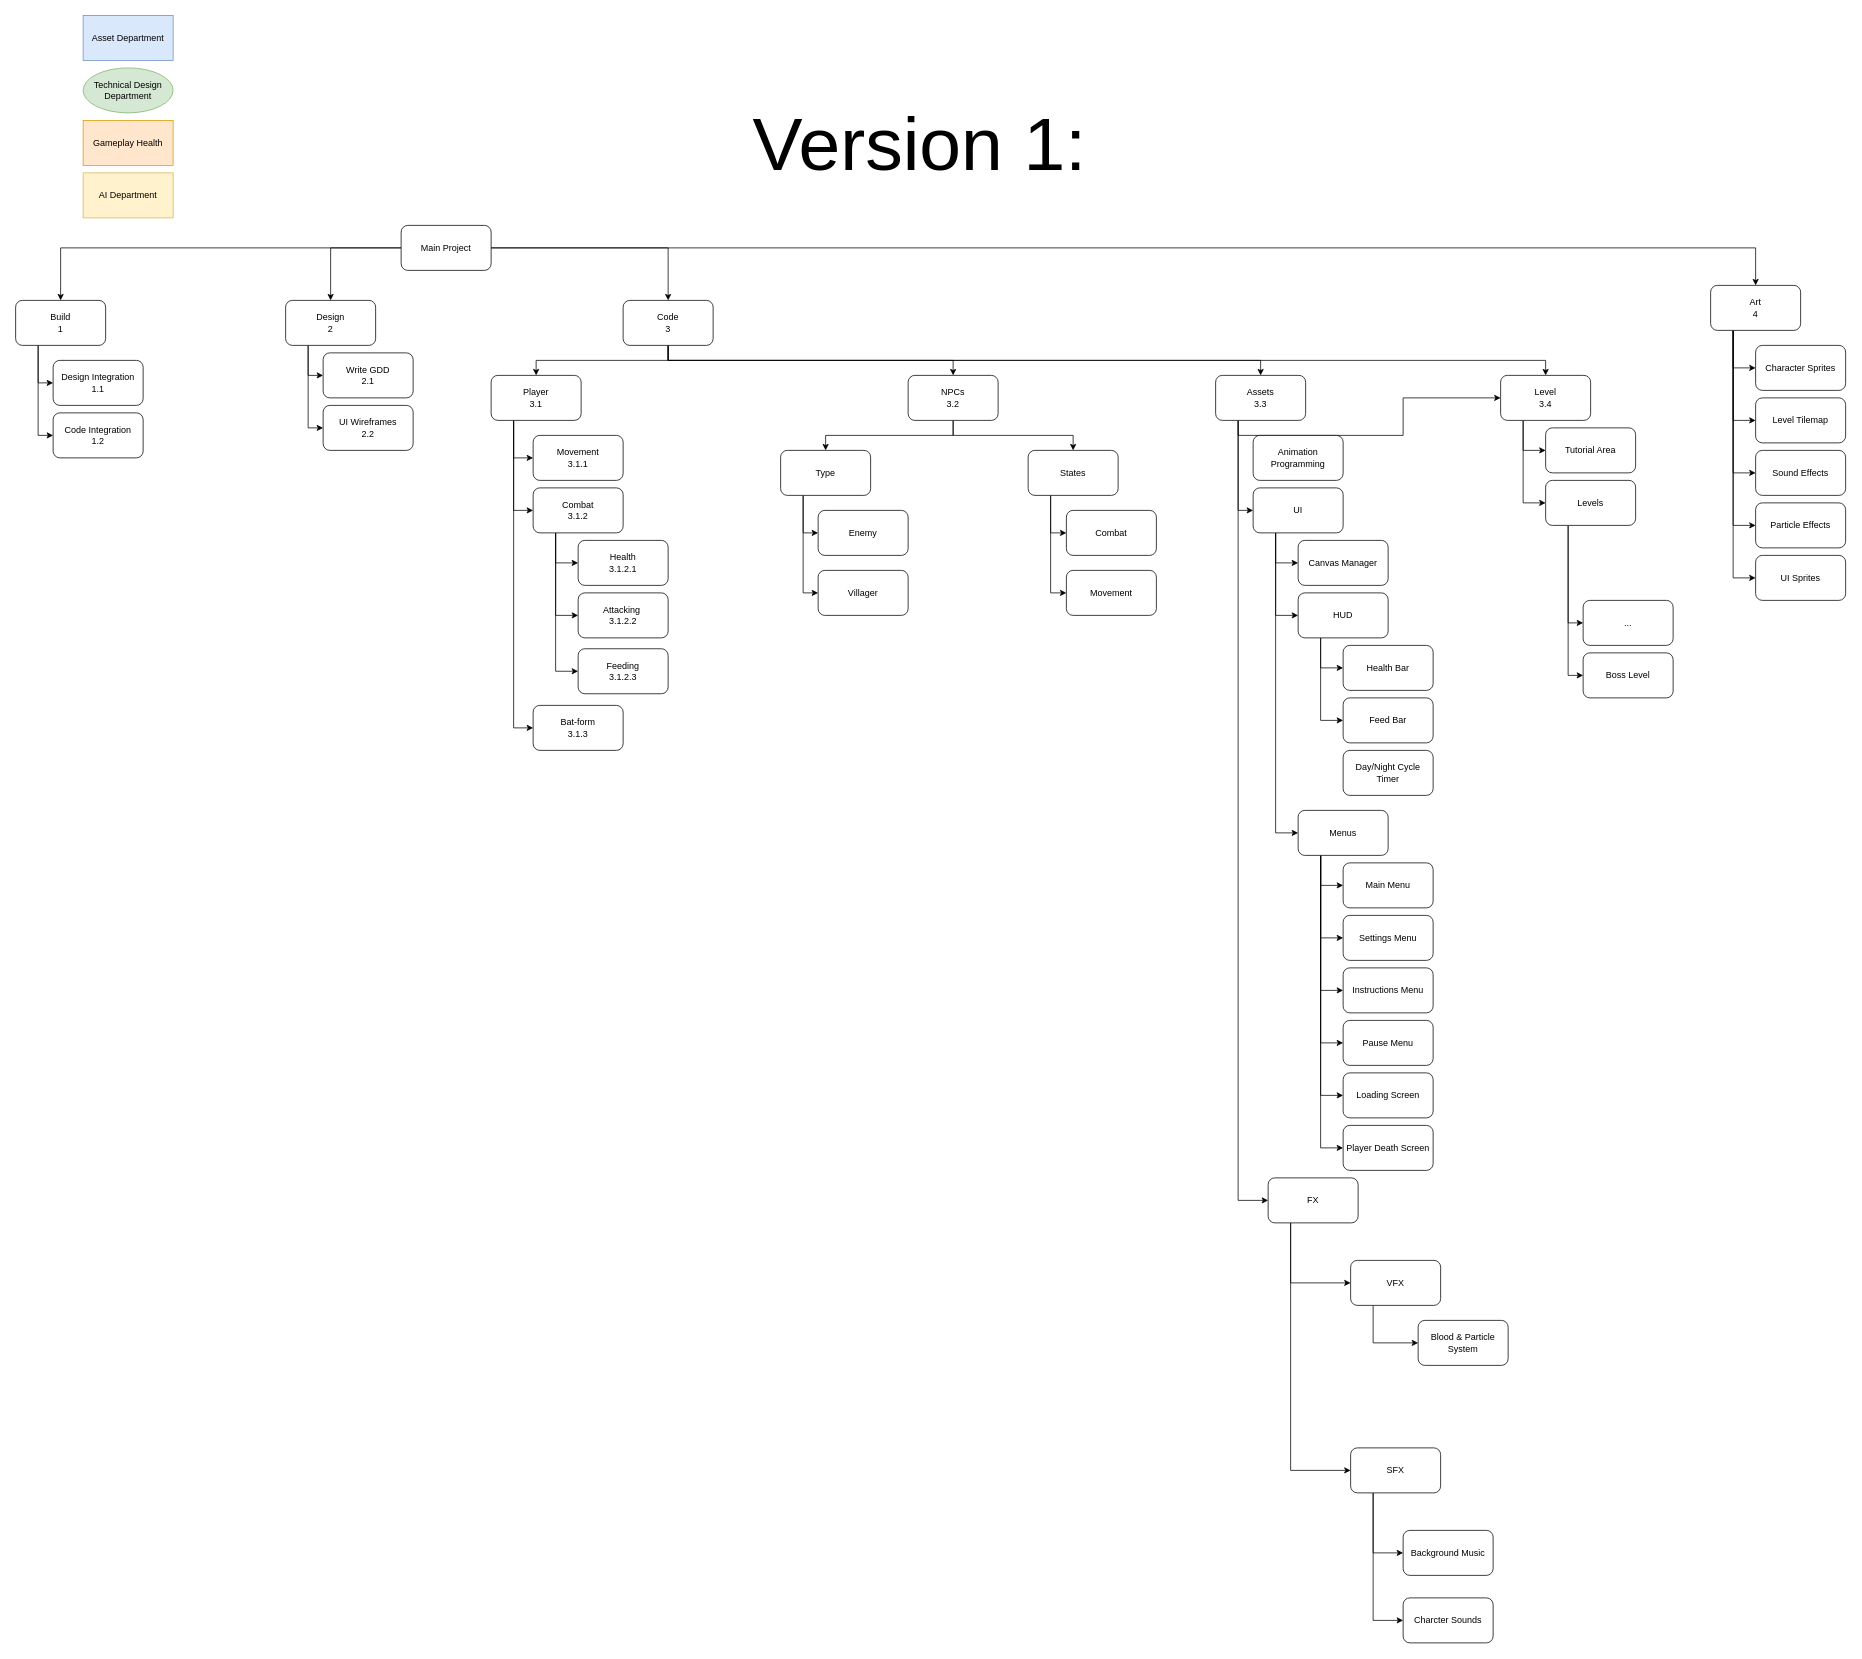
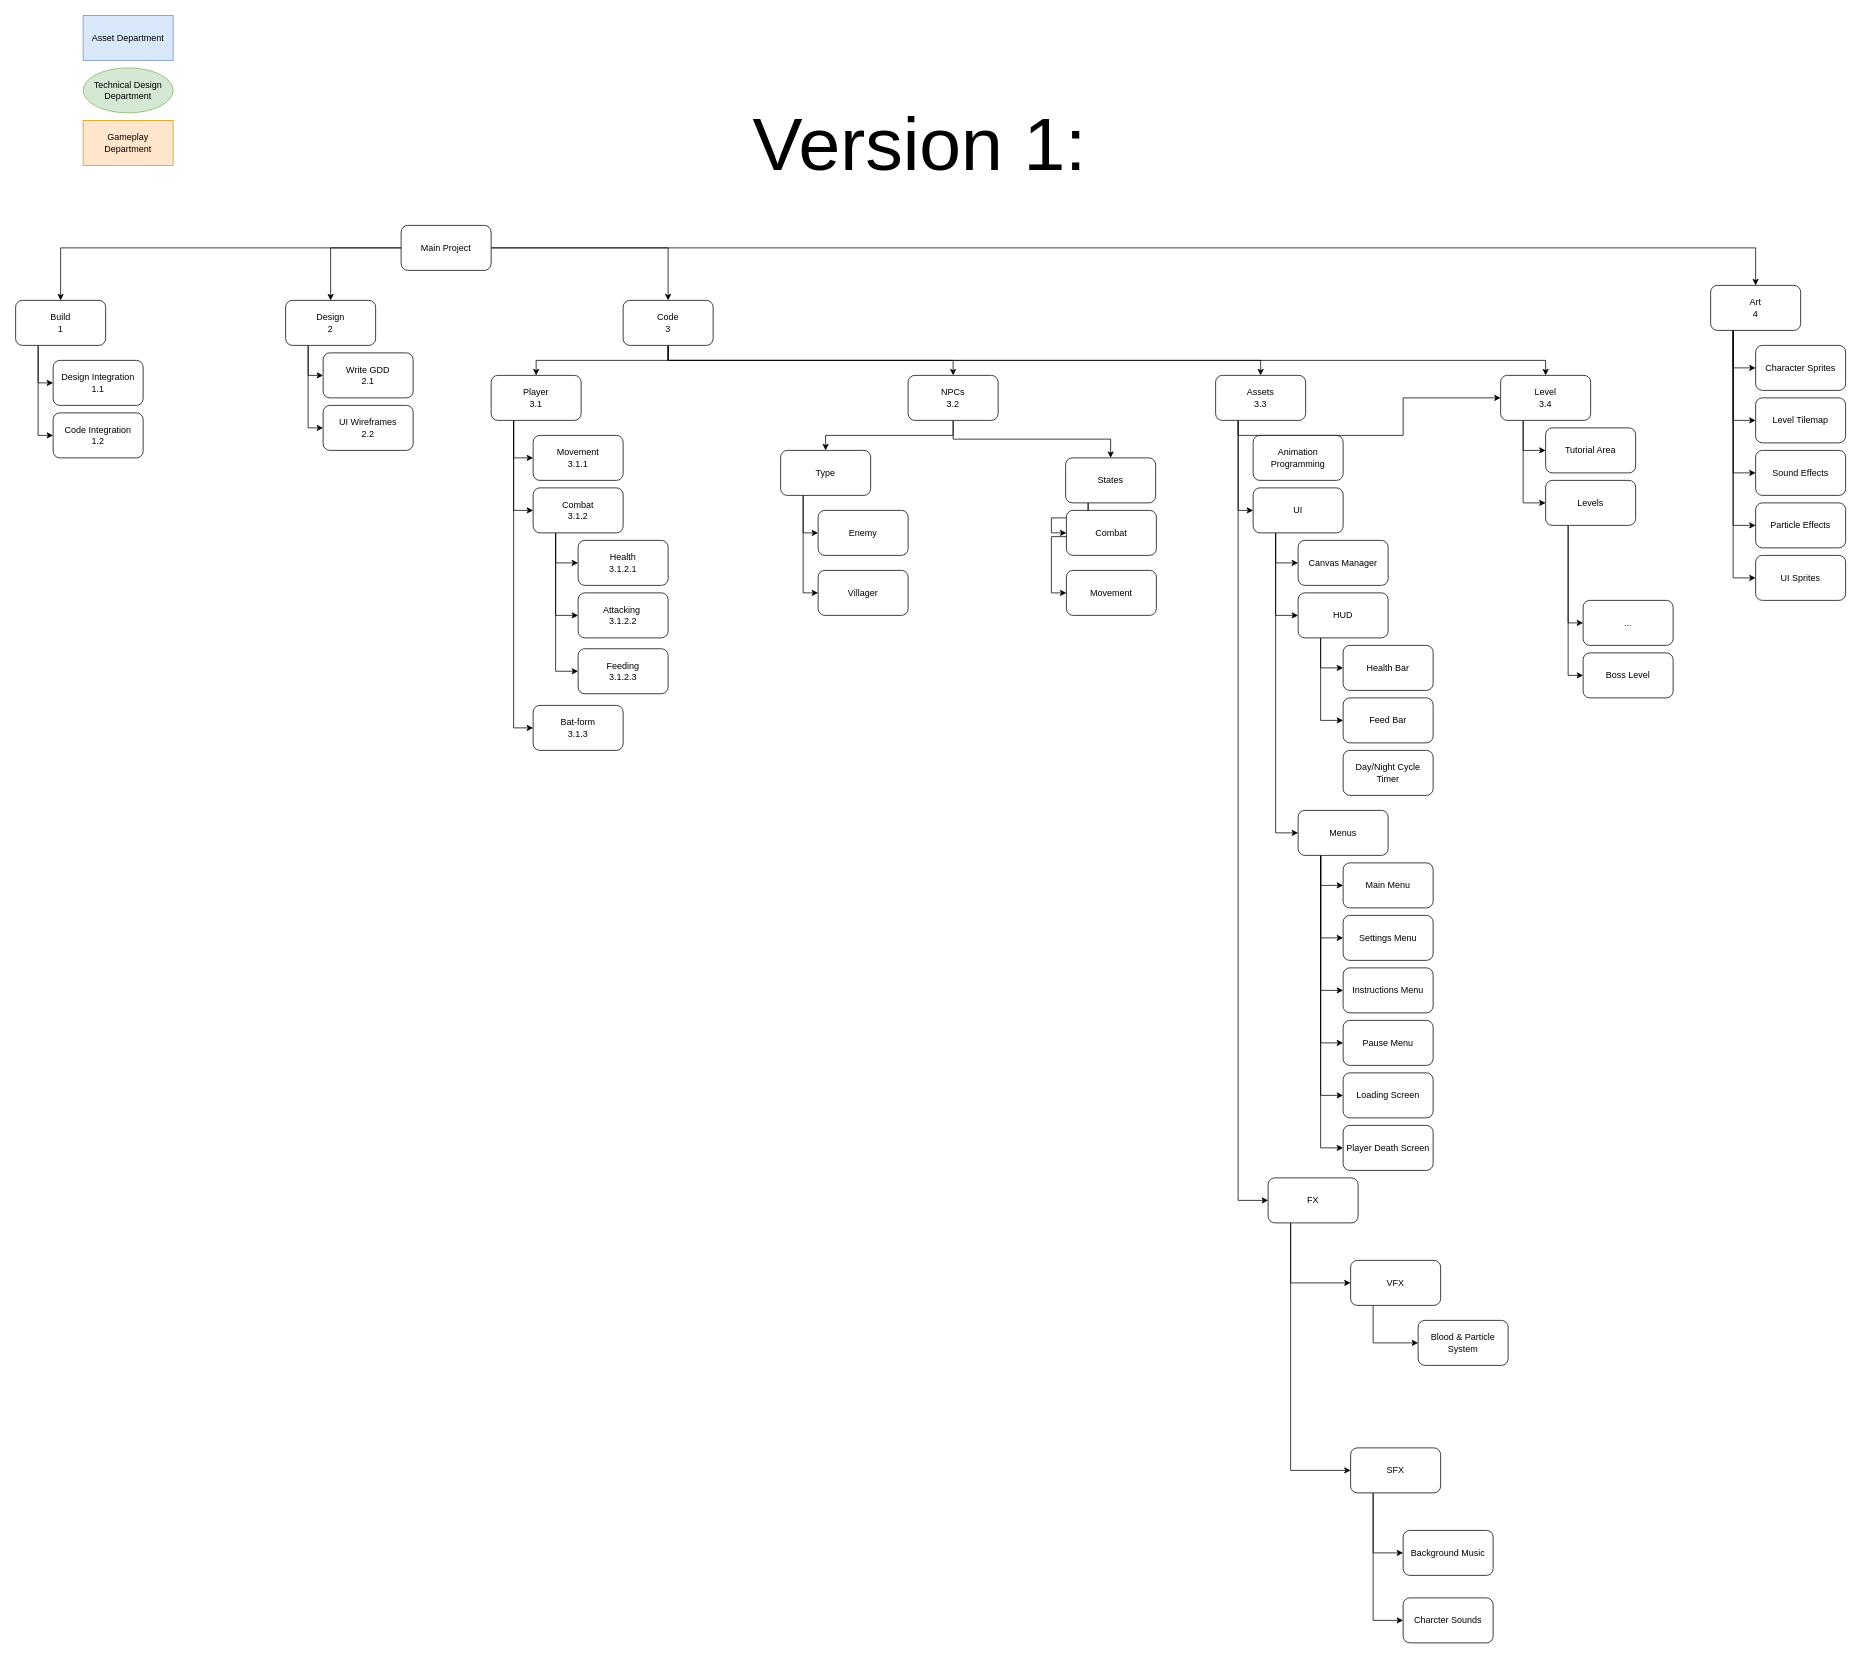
node "Gameplay Health": label "Gameplay Health" -> "Gameplay Department"
node "AI Department": removed
node "States": moved (1073, 473) -> (1110, 480)
